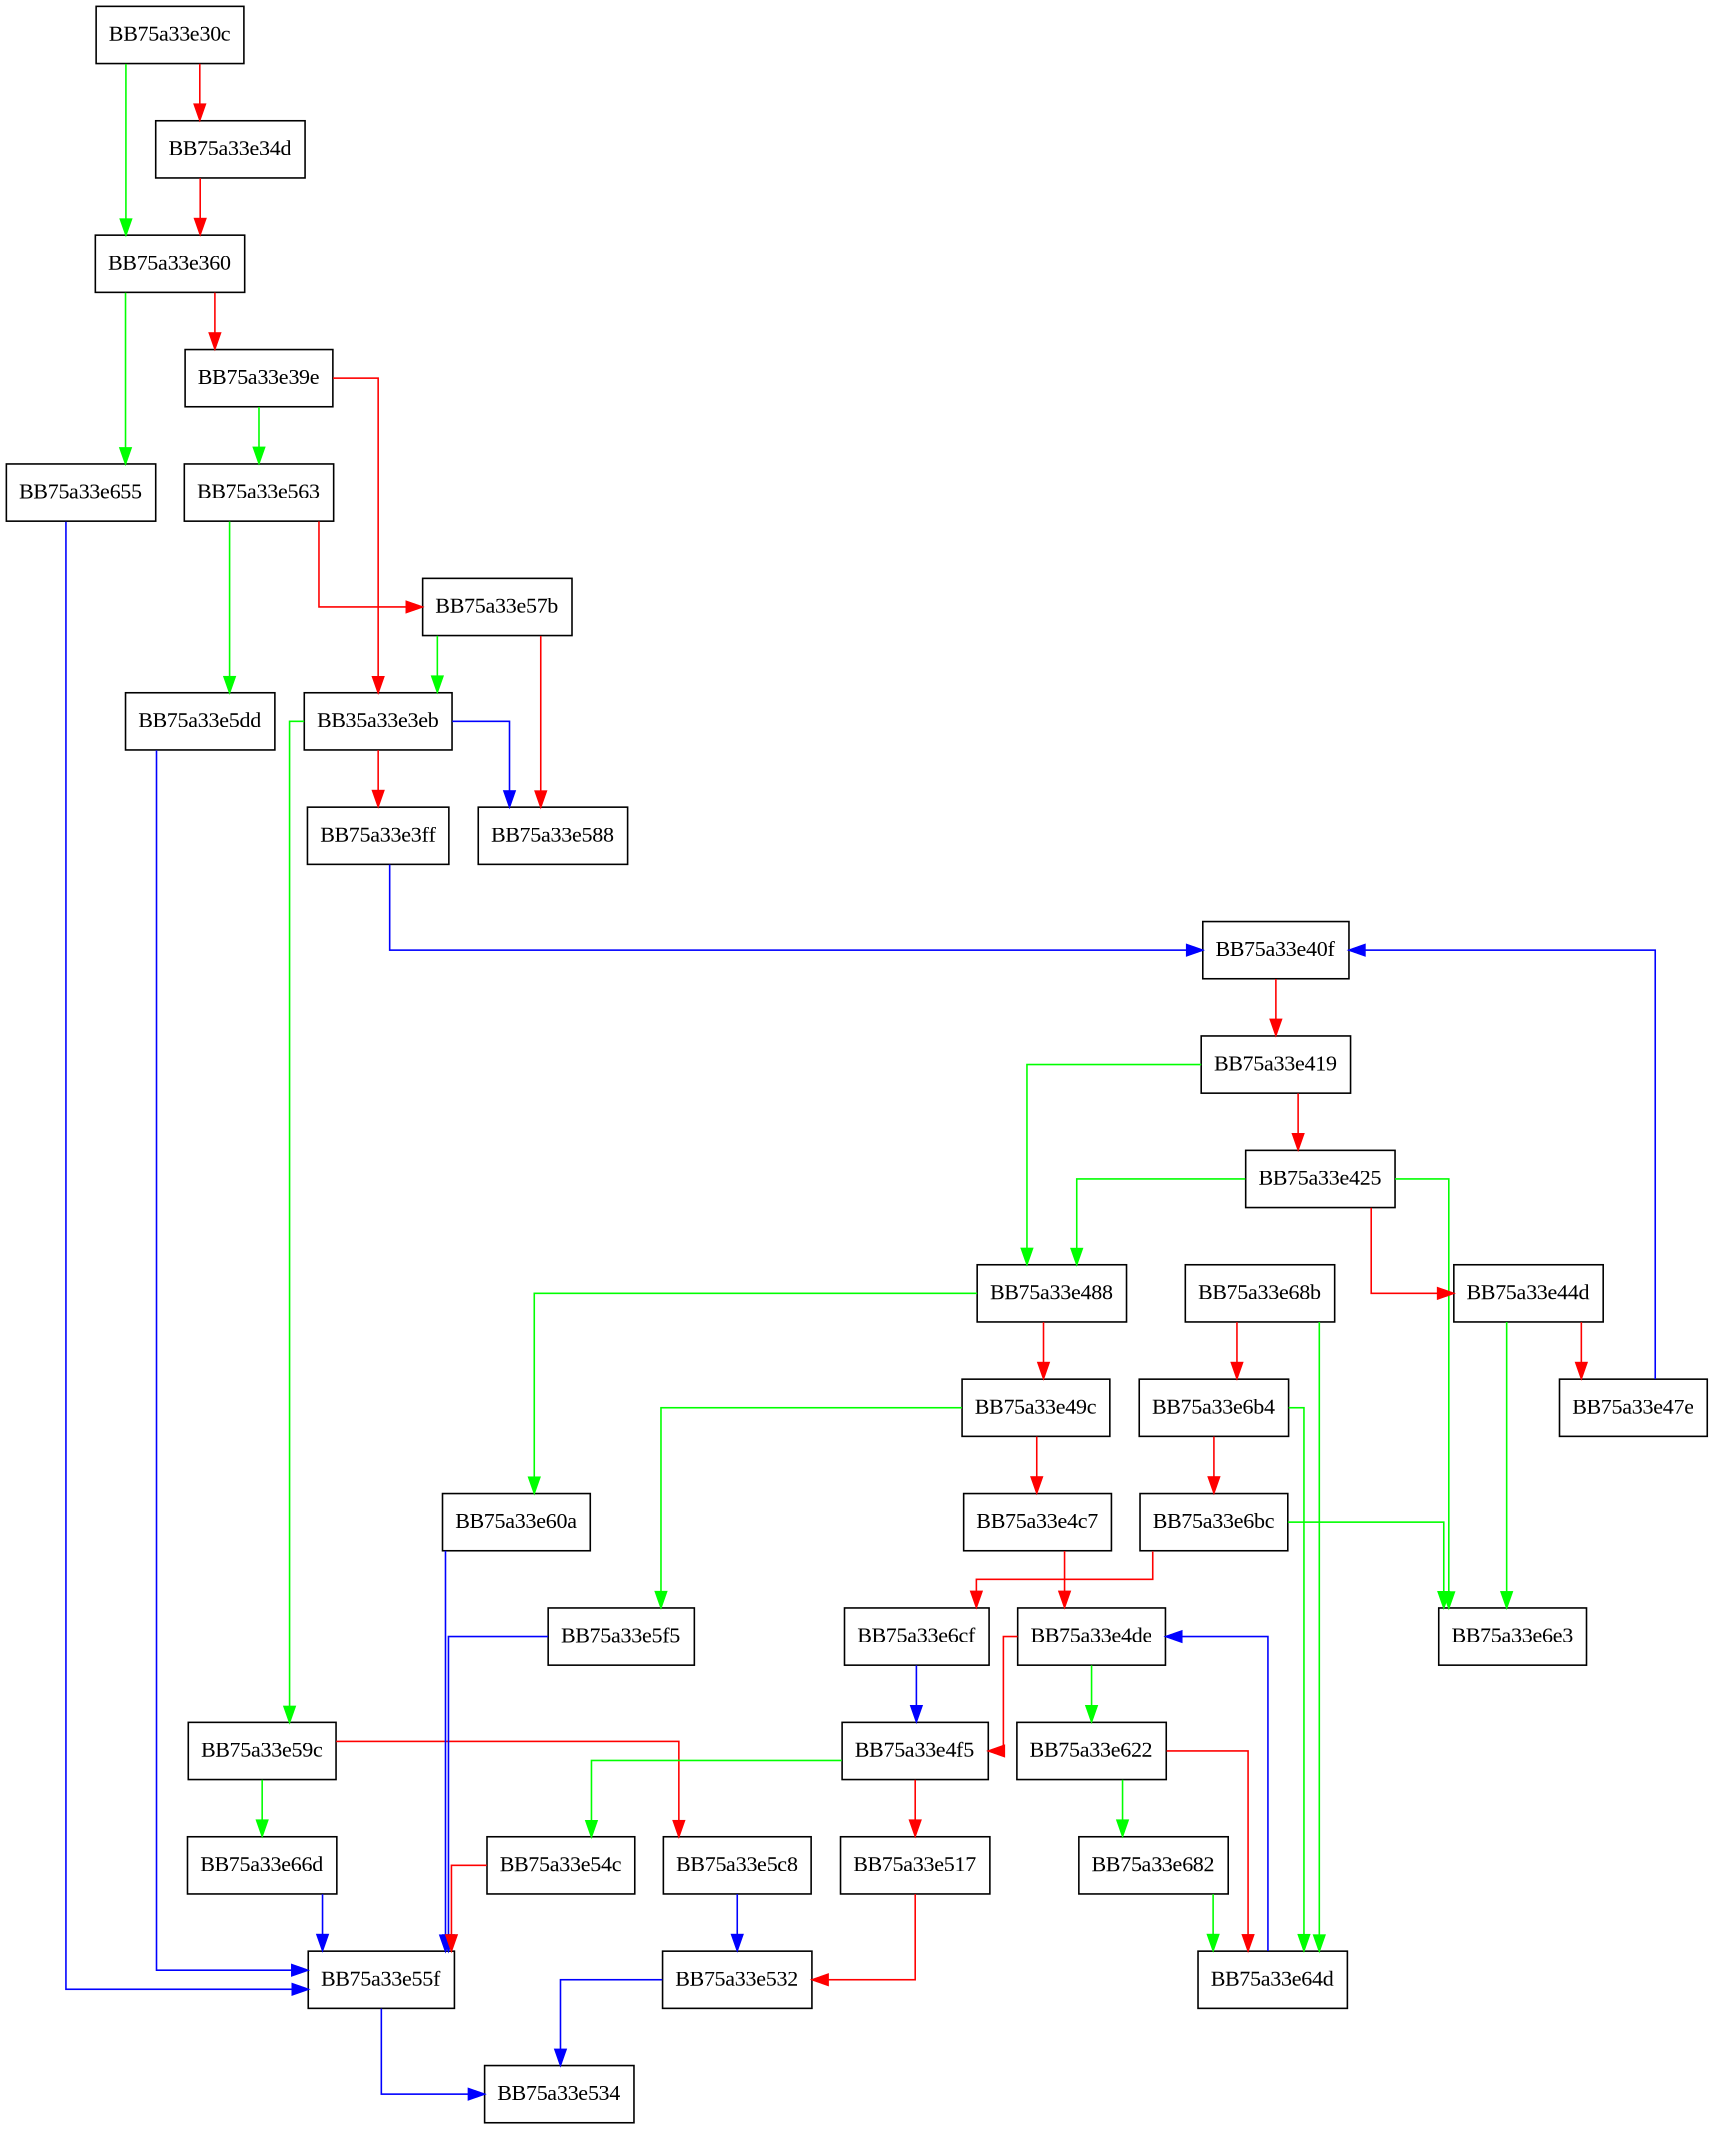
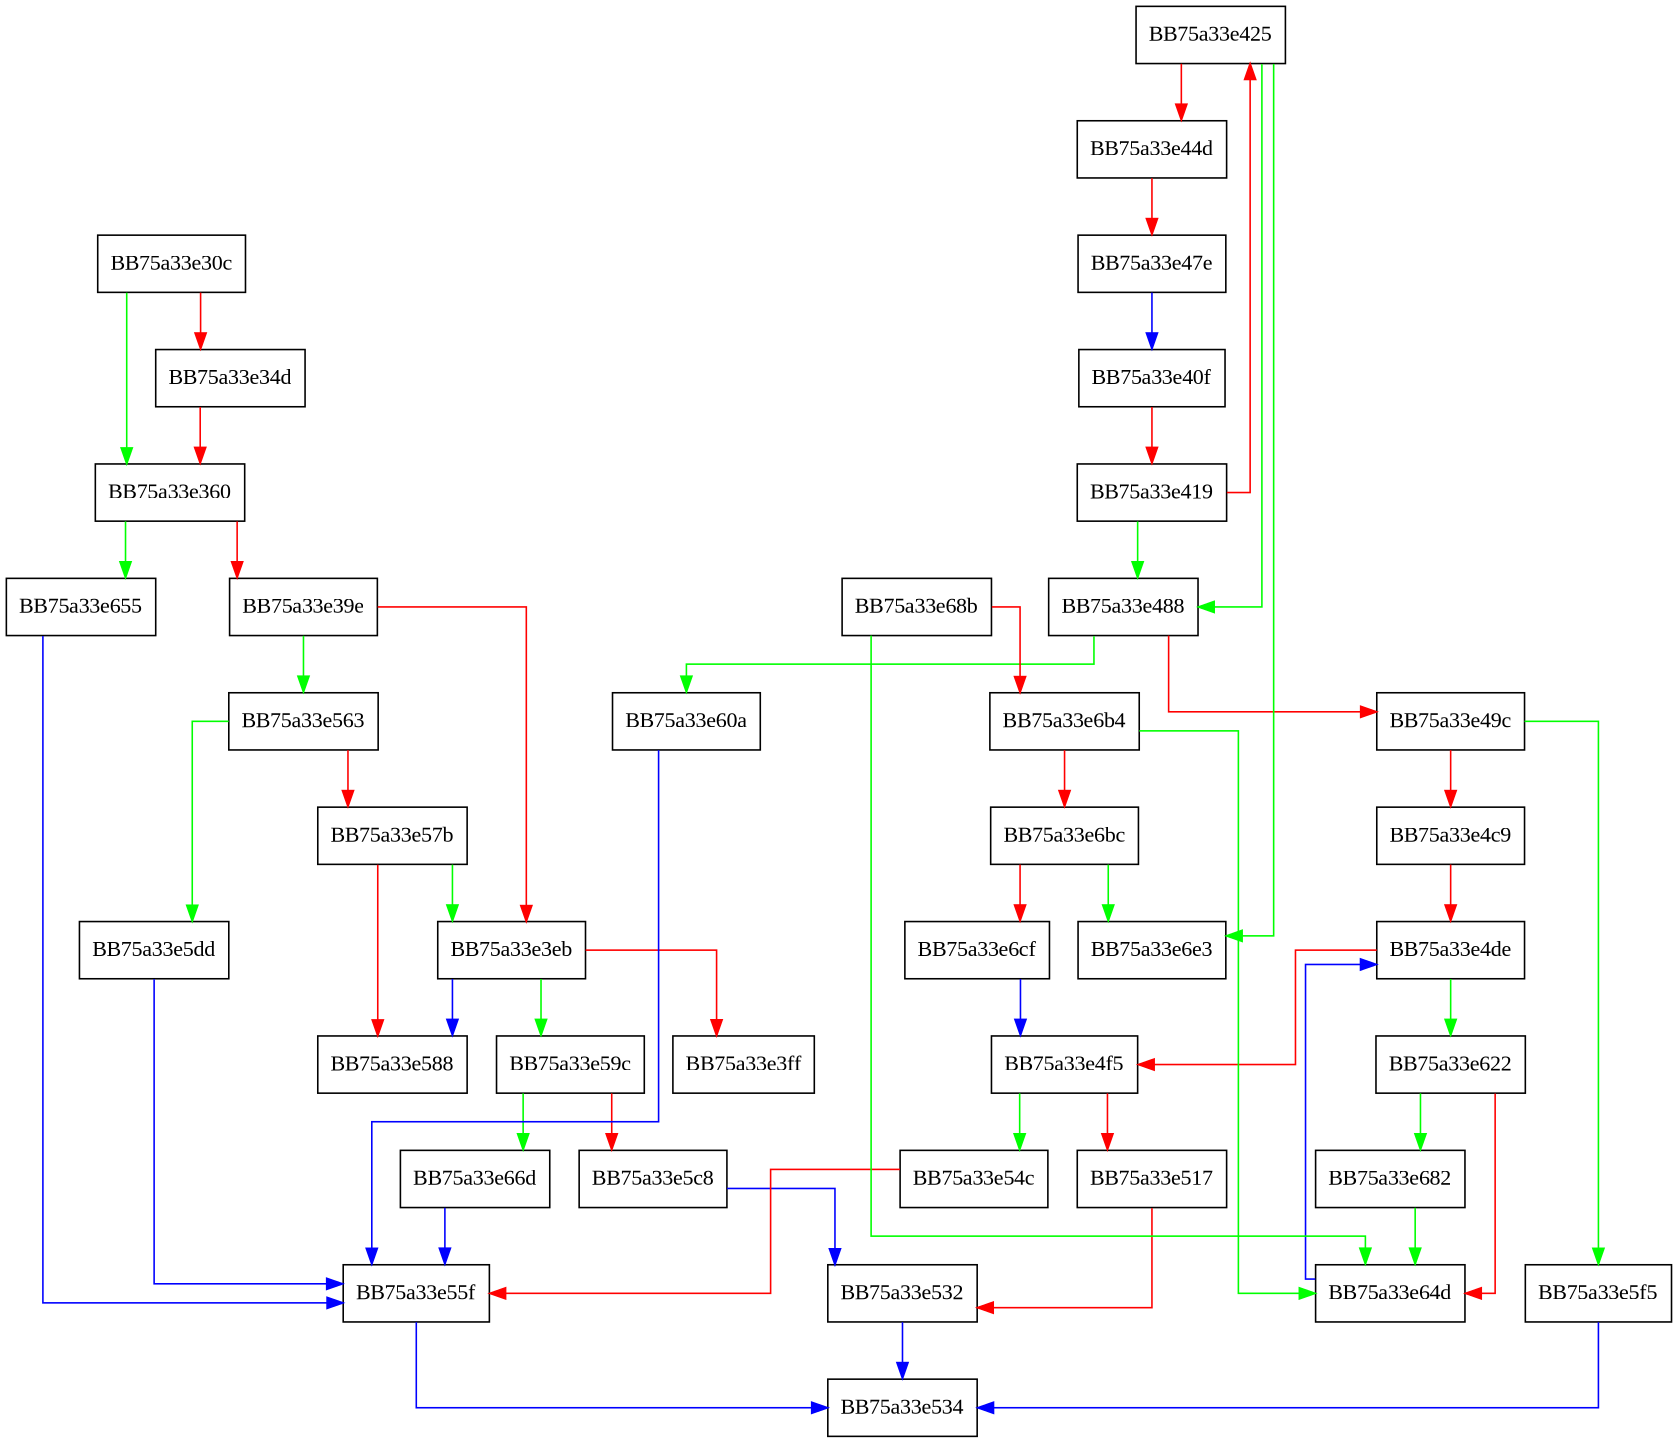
node "BB35a33e3eb": label "BB35a33e3eb" -> "BB75a33e3eb"
edge "BB75a33e3ff" -> "BB75a33e40f": removed
edge "BB75a33e44d" -> "BB75a33e6e3": removed
node "BB75a33e4c7": label "BB75a33e4c7" -> "BB75a33e4c9"
edge "BB75a33e5f5" -> "BB75a33e55f": now "BB75a33e5f5" -> "BB75a33e534"
